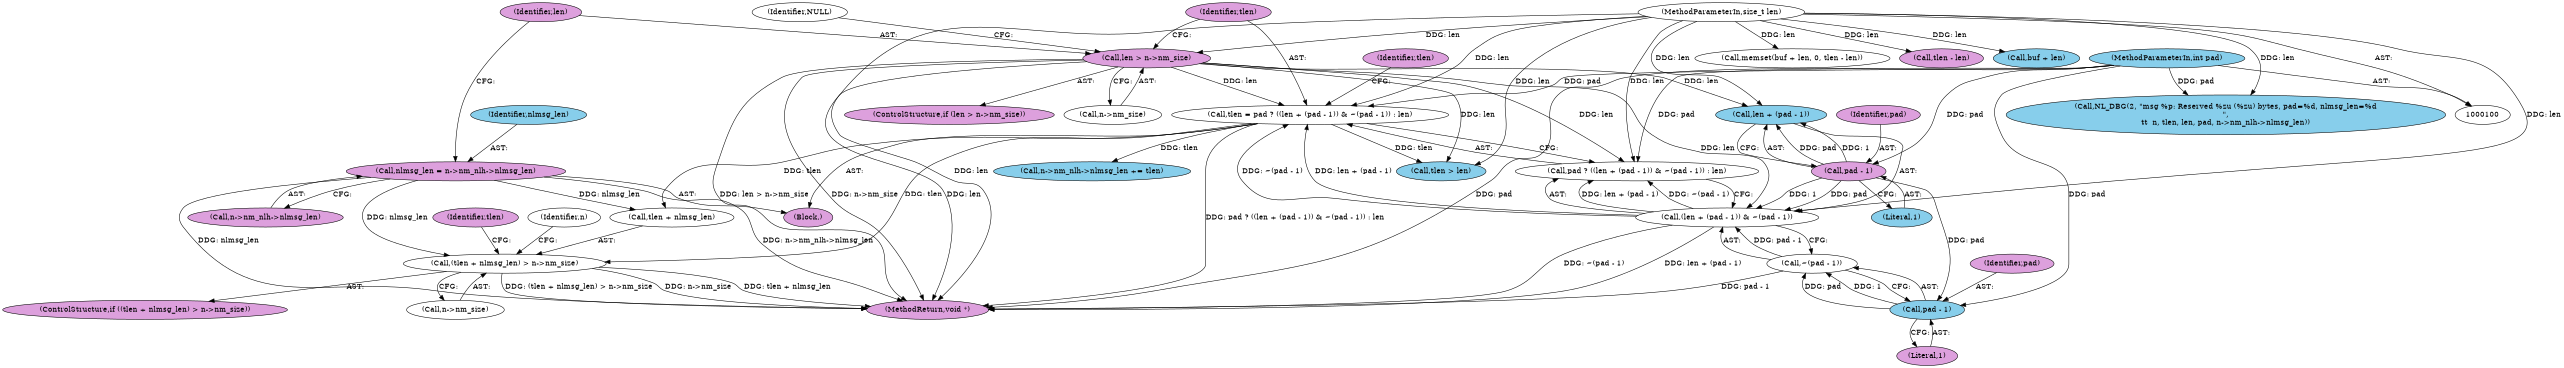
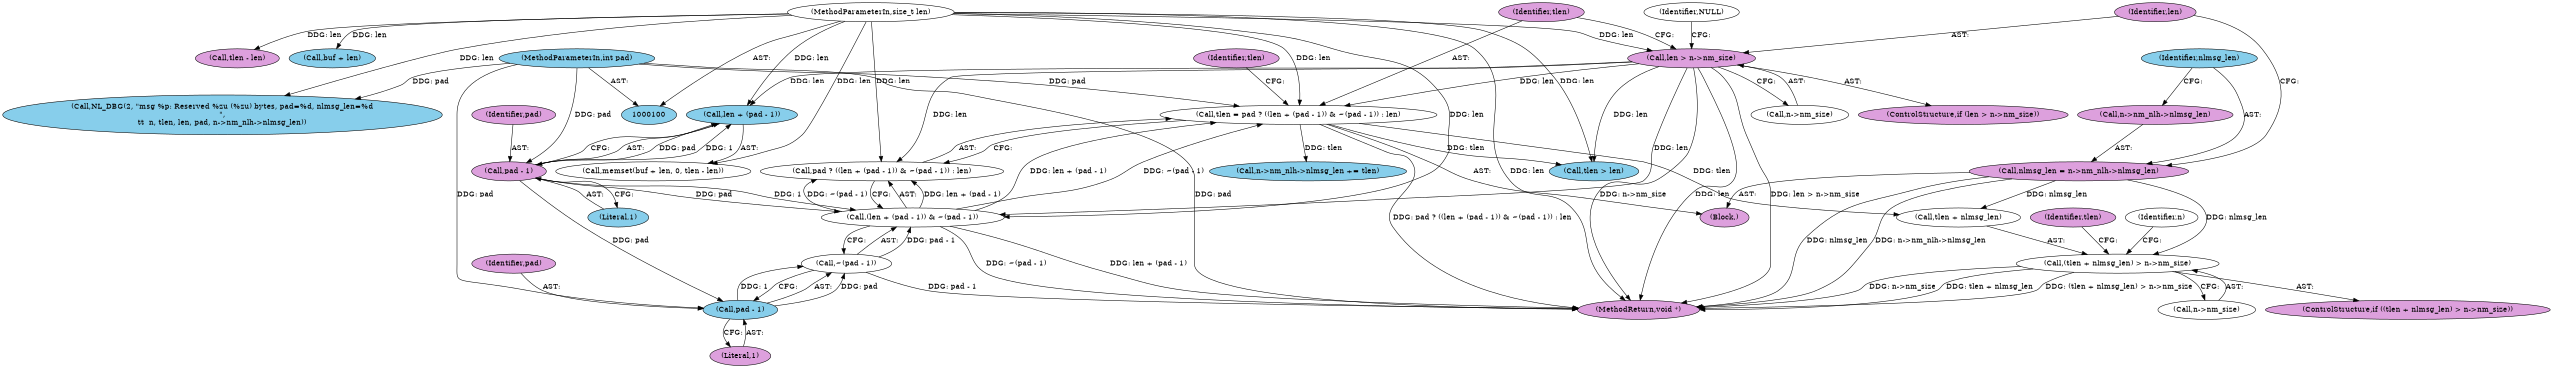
edge "(MethodParameterIn,int pad)" -> "(Call,pad ? ((len + (pad - 1)) & ~(pad - 1)) : len)": removed, label "DDG: pad"
node "1000100": fillcolor white -> skyblue
edge "(Call,len + (pad - 1))" -> "(Call,(len + (pad - 1)) & ~(pad - 1))": now "(Call,len + (pad - 1))" -> "(Call,memset(buf + len, 0, tlen - len))"
edge "(Call,tlen = pad ? ((len + (pad - 1)) & ~(pad - 1)) : len)" -> "(Call,(tlen + nlmsg_len) > n->nm_size)": removed, label "DDG: tlen"
edge "(Call,nlmsg_len = n->nm_nlh->nlmsg_len)" -> "(Call,n->nm_nlh->nlmsg_len)": now "(Identifier,nlmsg_len)" -> "(Call,n->nm_nlh->nlmsg_len)"
